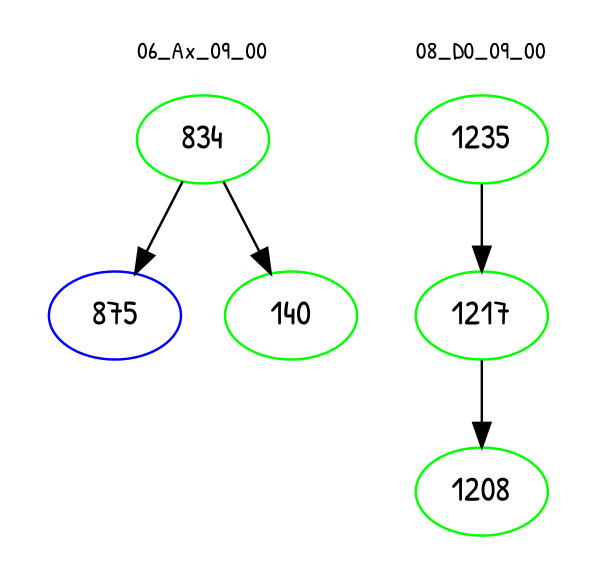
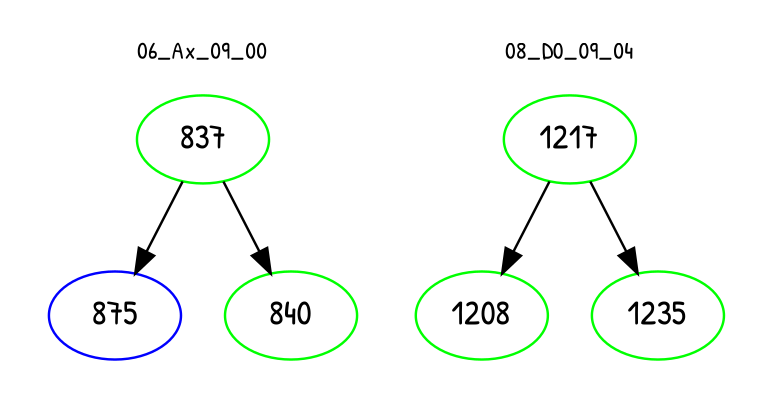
cluster "08_D0_09_00": label "08_D0_09_00" -> "08_D0_09_04"
node "834": label "834" -> "837"
edge "1235" -> "1217": reversed
node "140": label "140" -> "840"
